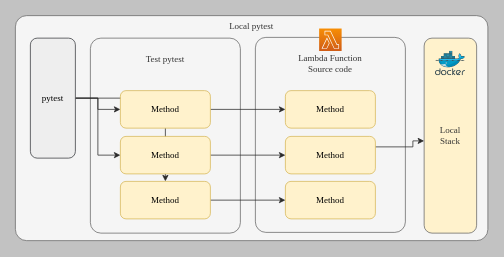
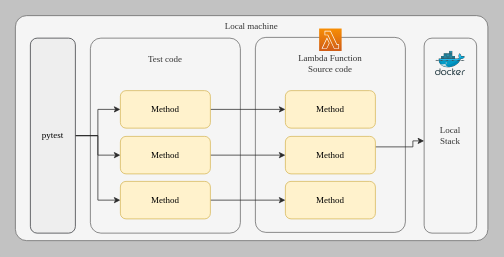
node "Local pytest": label "Local pytest" -> "Local machine"
node "Test pytest": label "Test pytest" -> "Test code"
node "pytest": size 45x120 -> 45x195
node "Local Stack": fillcolor #fff2cc -> #f5f5f5
